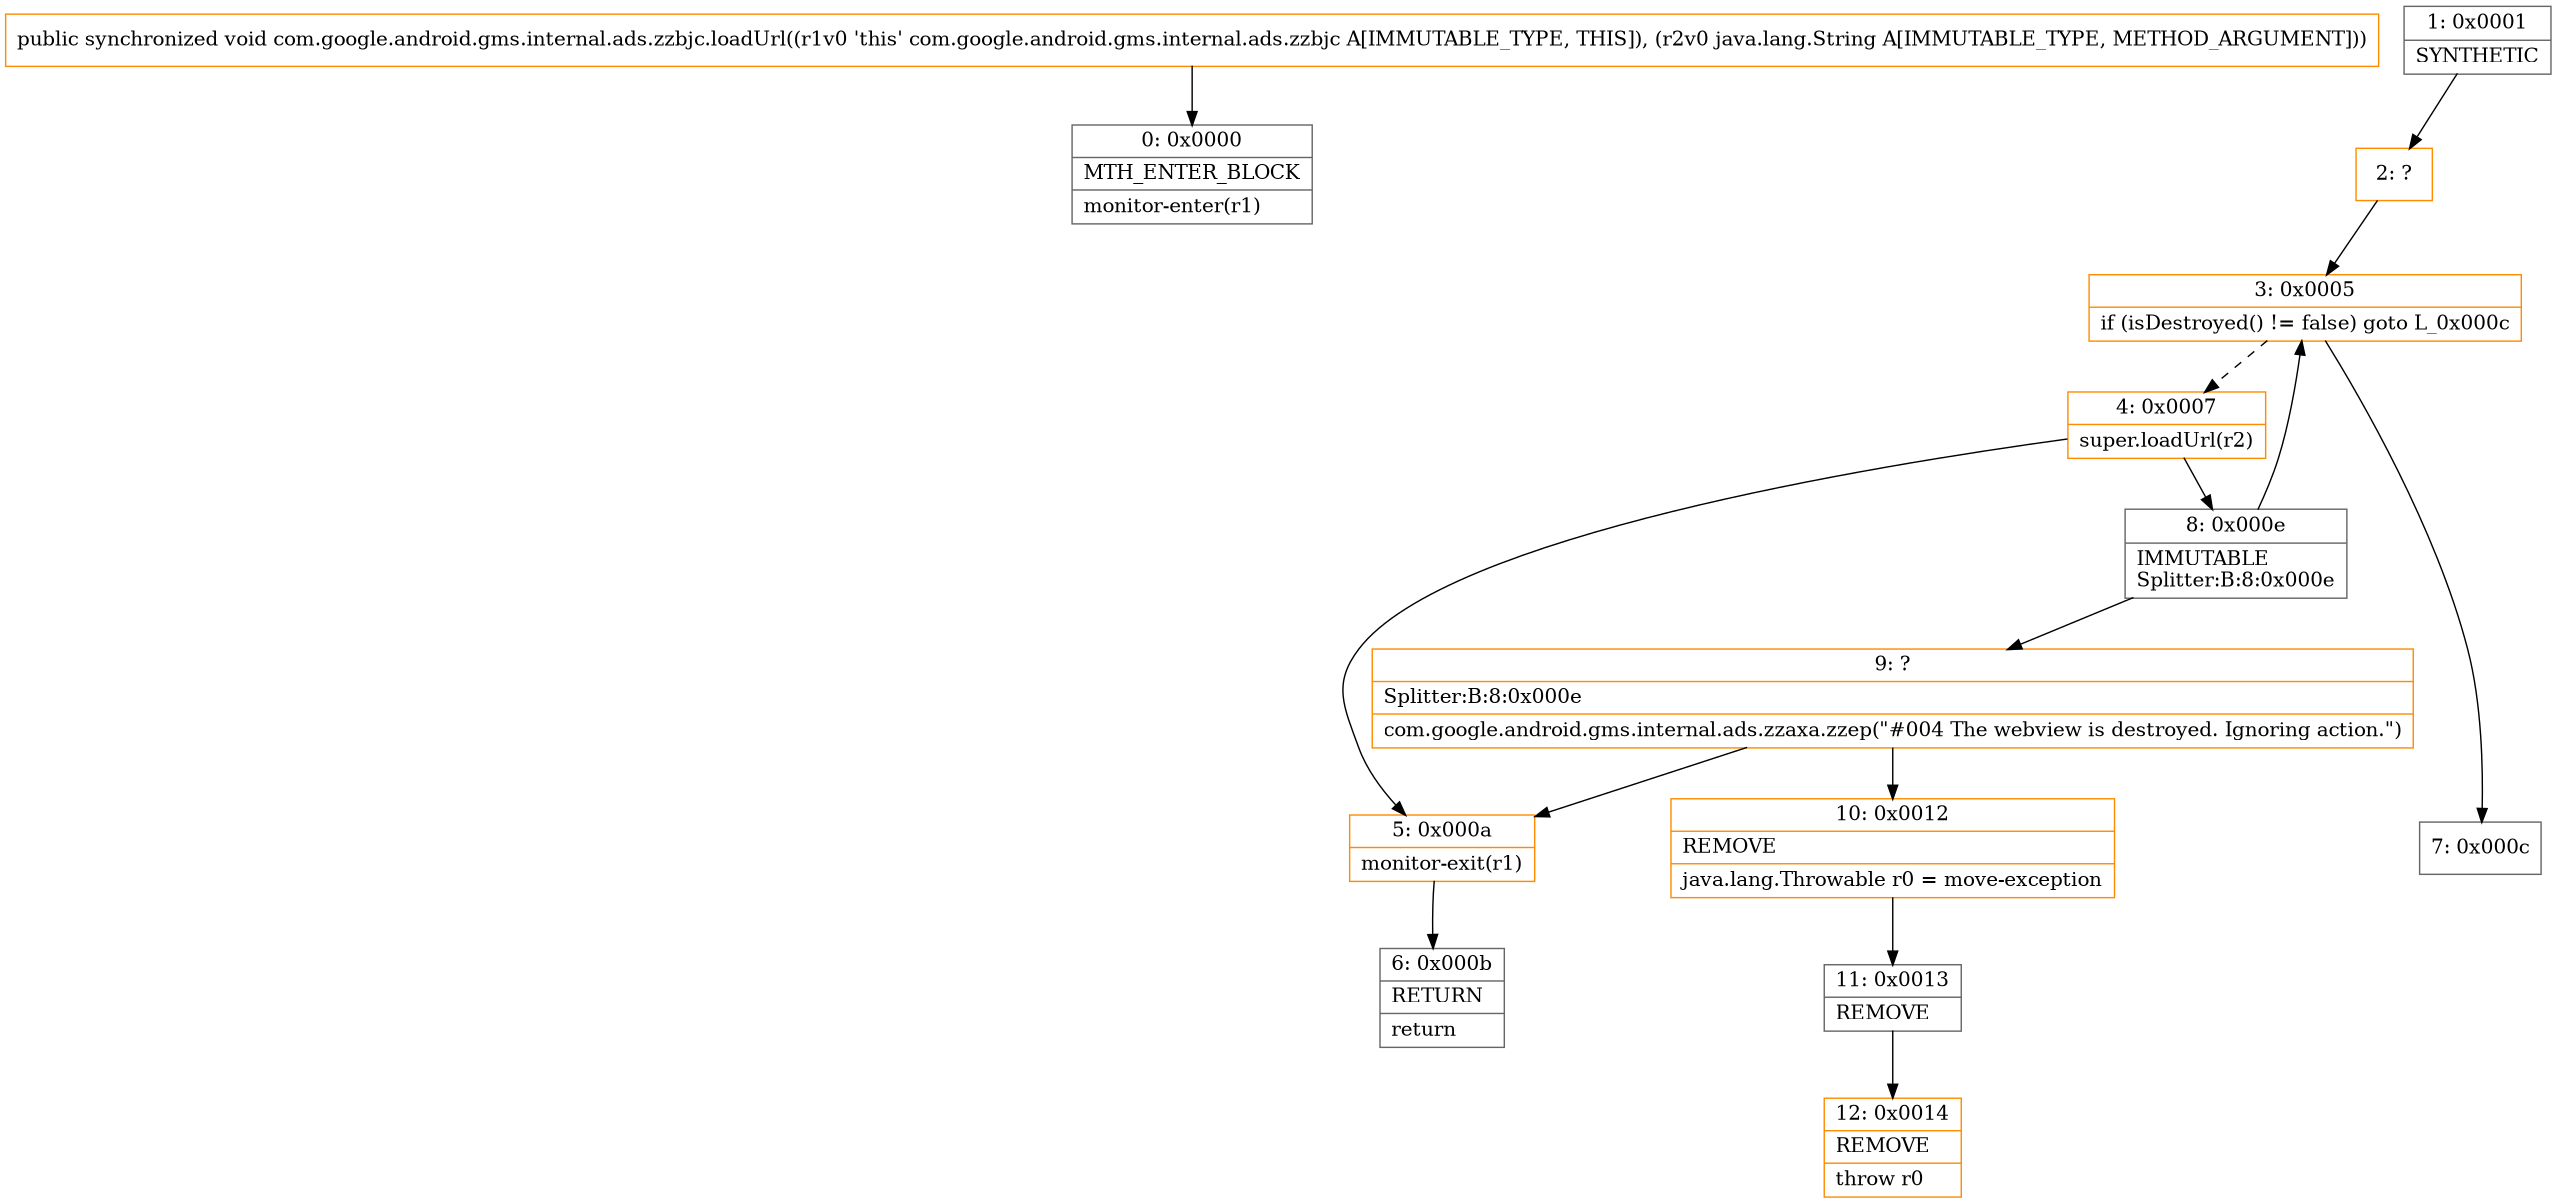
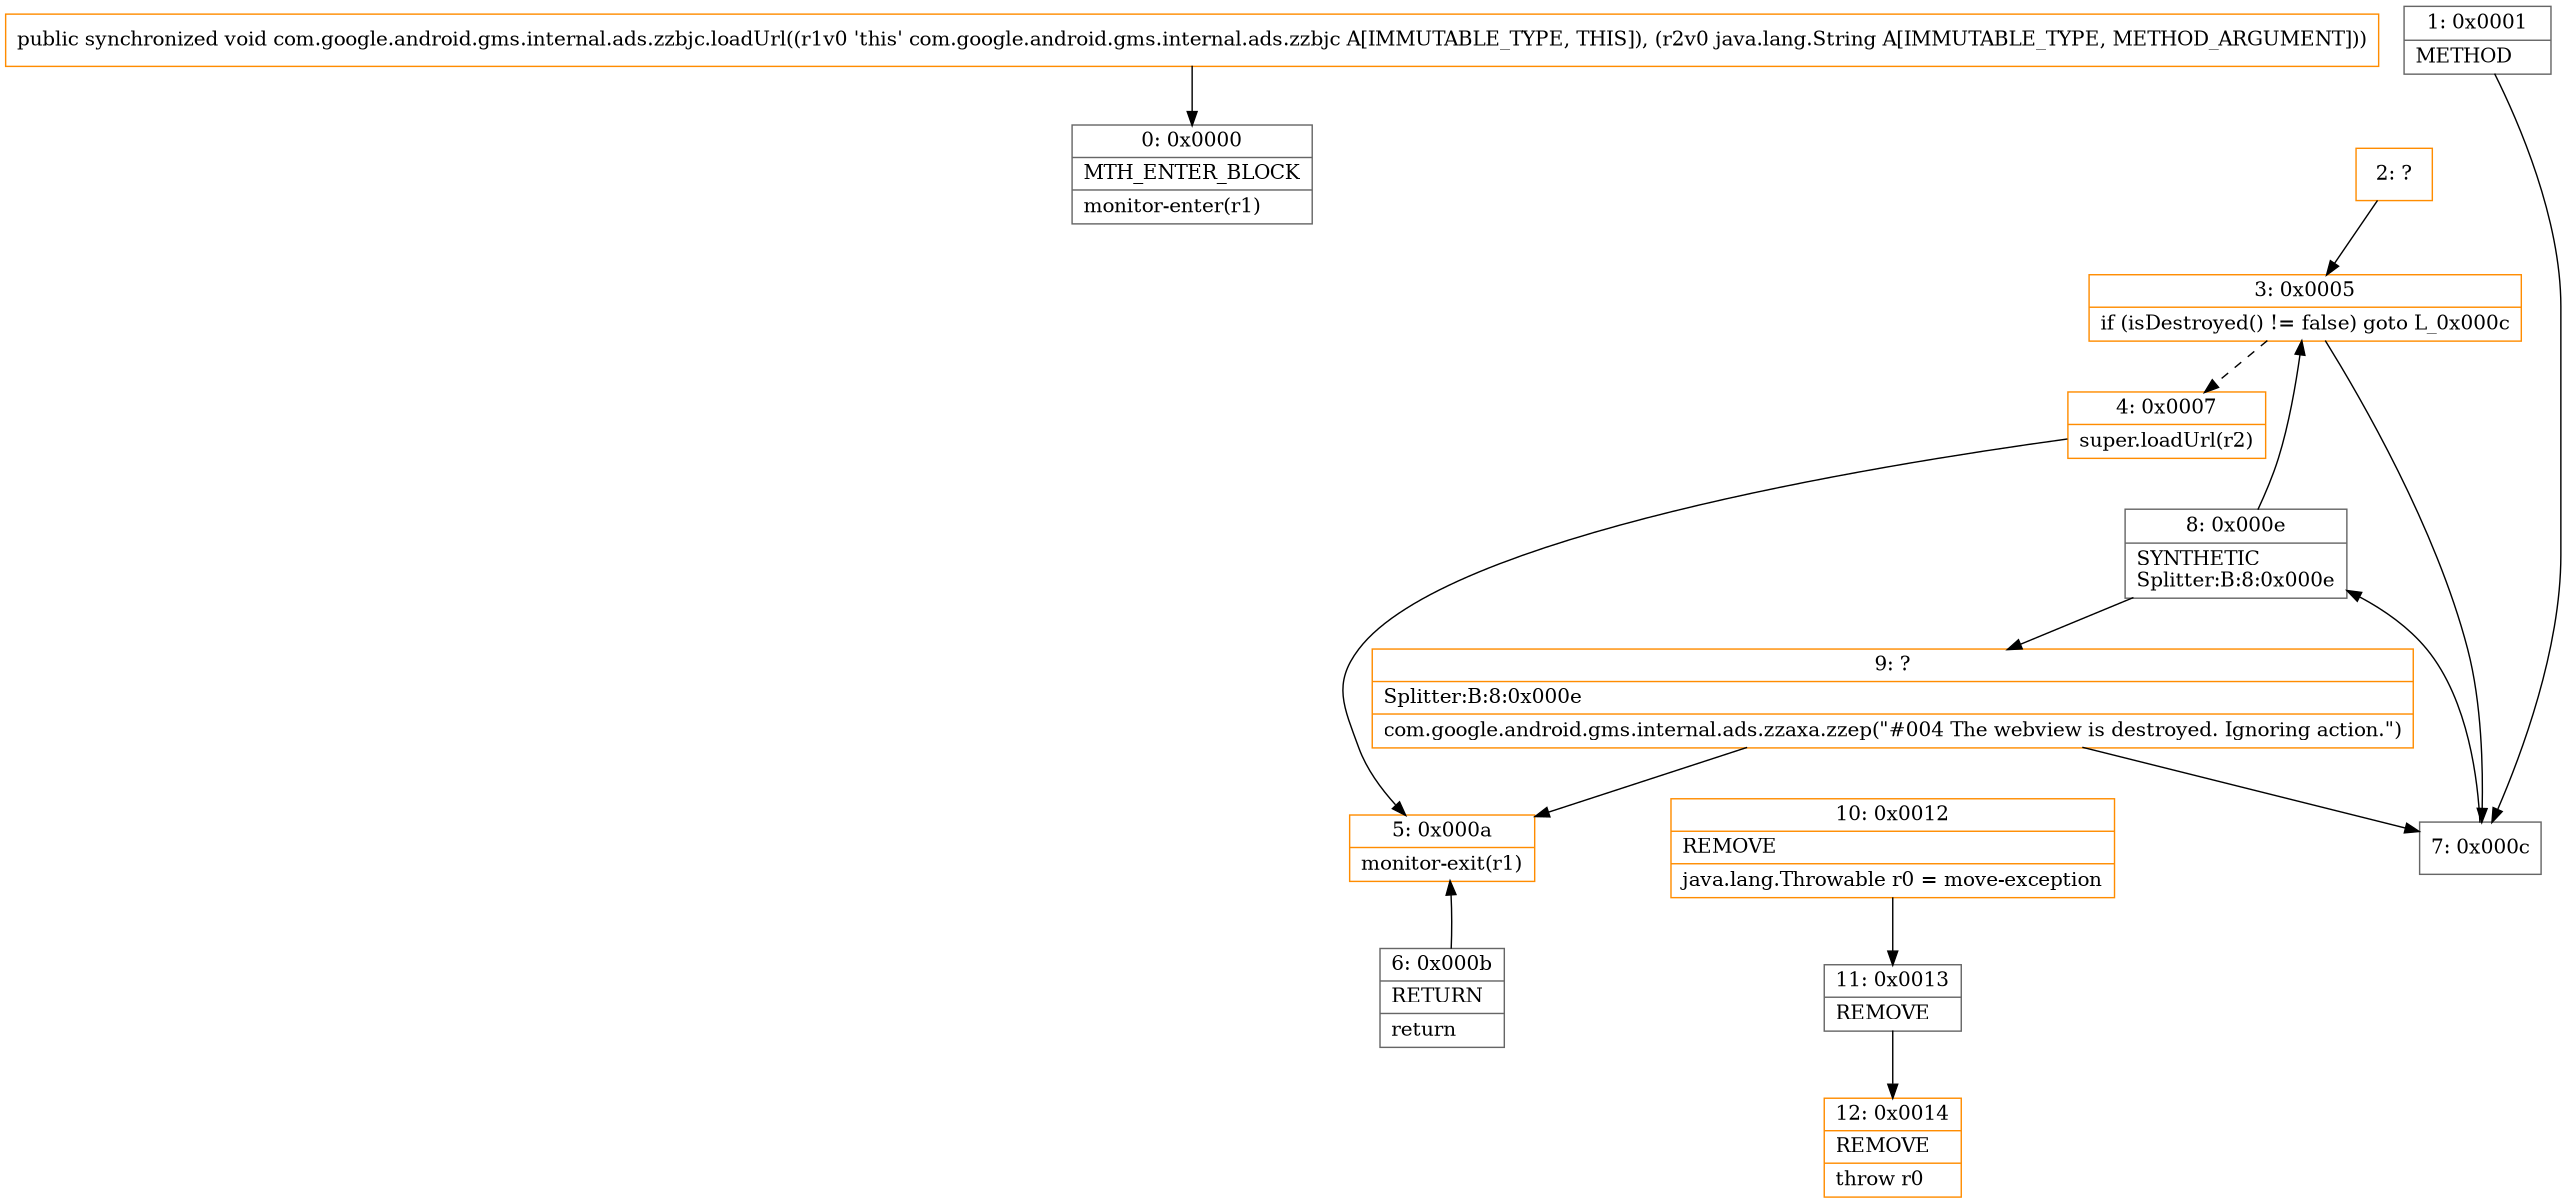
node "1: 0x0001": text "SYNTHETIC" -> "METHOD"
edge "1: 0x0001" -> "2: ?": now "1: 0x0001" -> "7: 0x000c"
edge "4: 0x0007" -> "8: 0x000e": now "7: 0x000c" -> "8: 0x000e"
node "8: 0x000e": text "IMMUTABLE" -> "SYNTHETIC"
edge "9: ?" -> "10: 0x0012": now "9: ?" -> "7: 0x000c"
edge "5: 0x000a" -> "6: 0x000b": reversed
